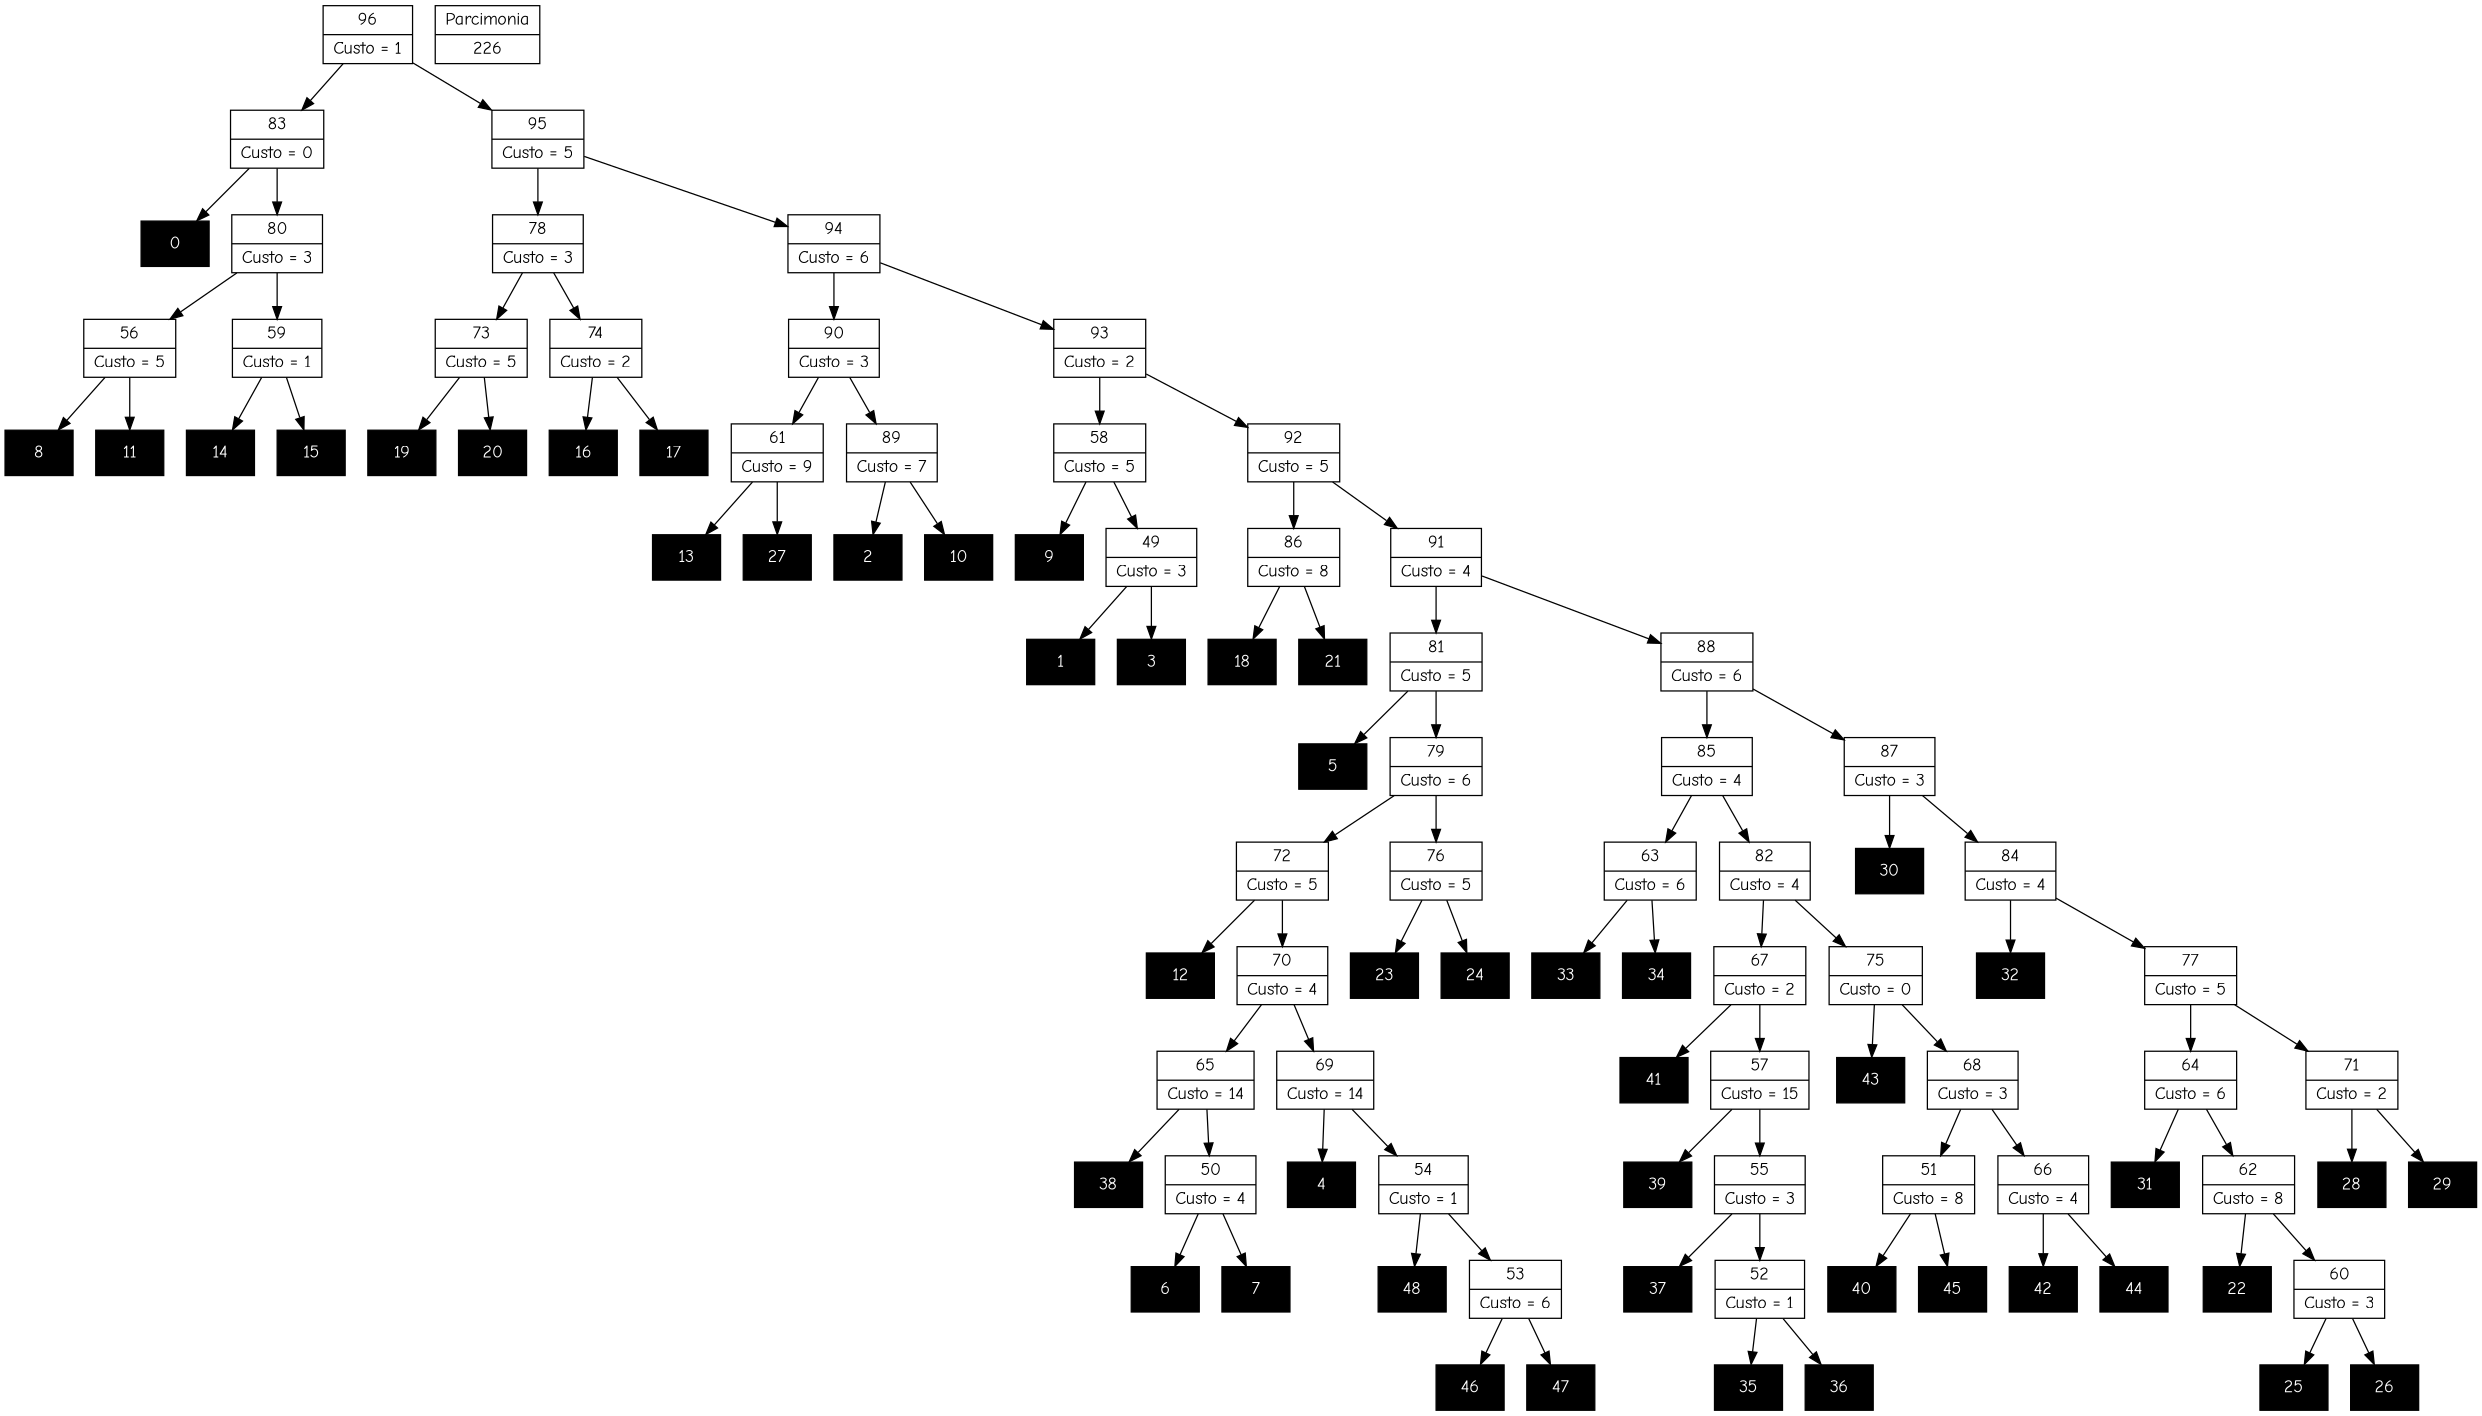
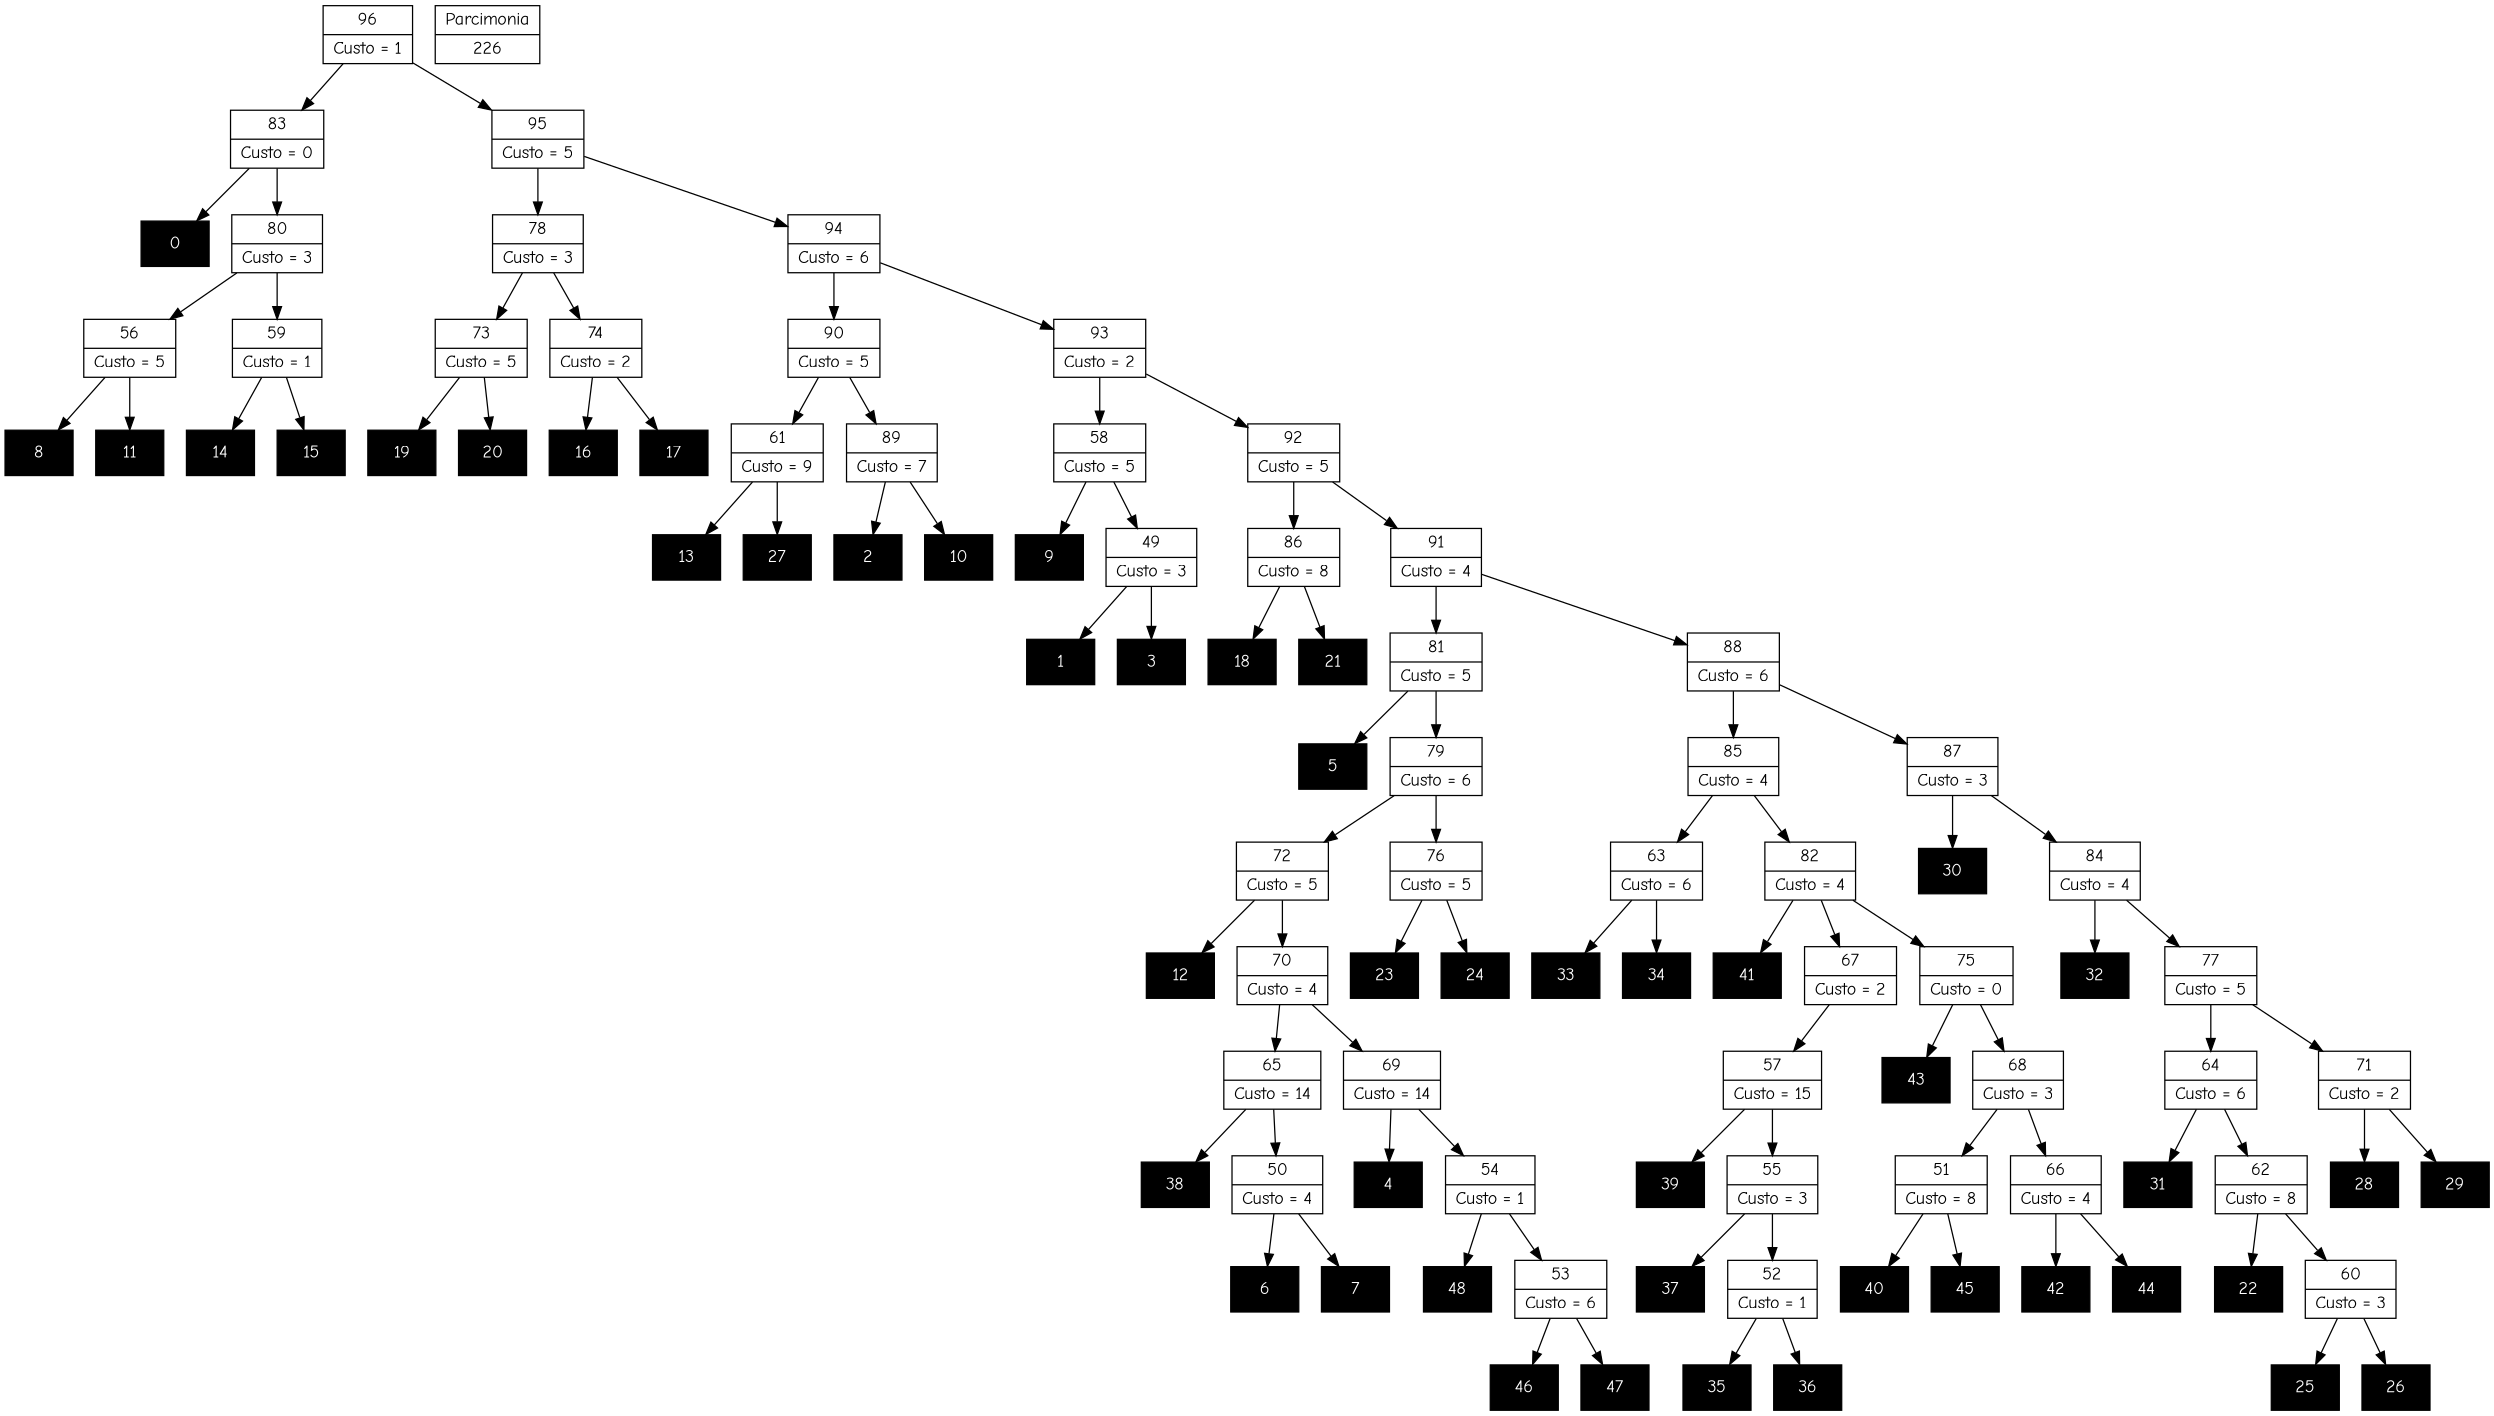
node "90": text "Custo = 3" -> "Custo = 5"
edge "67" -> "41": now "82" -> "41"
